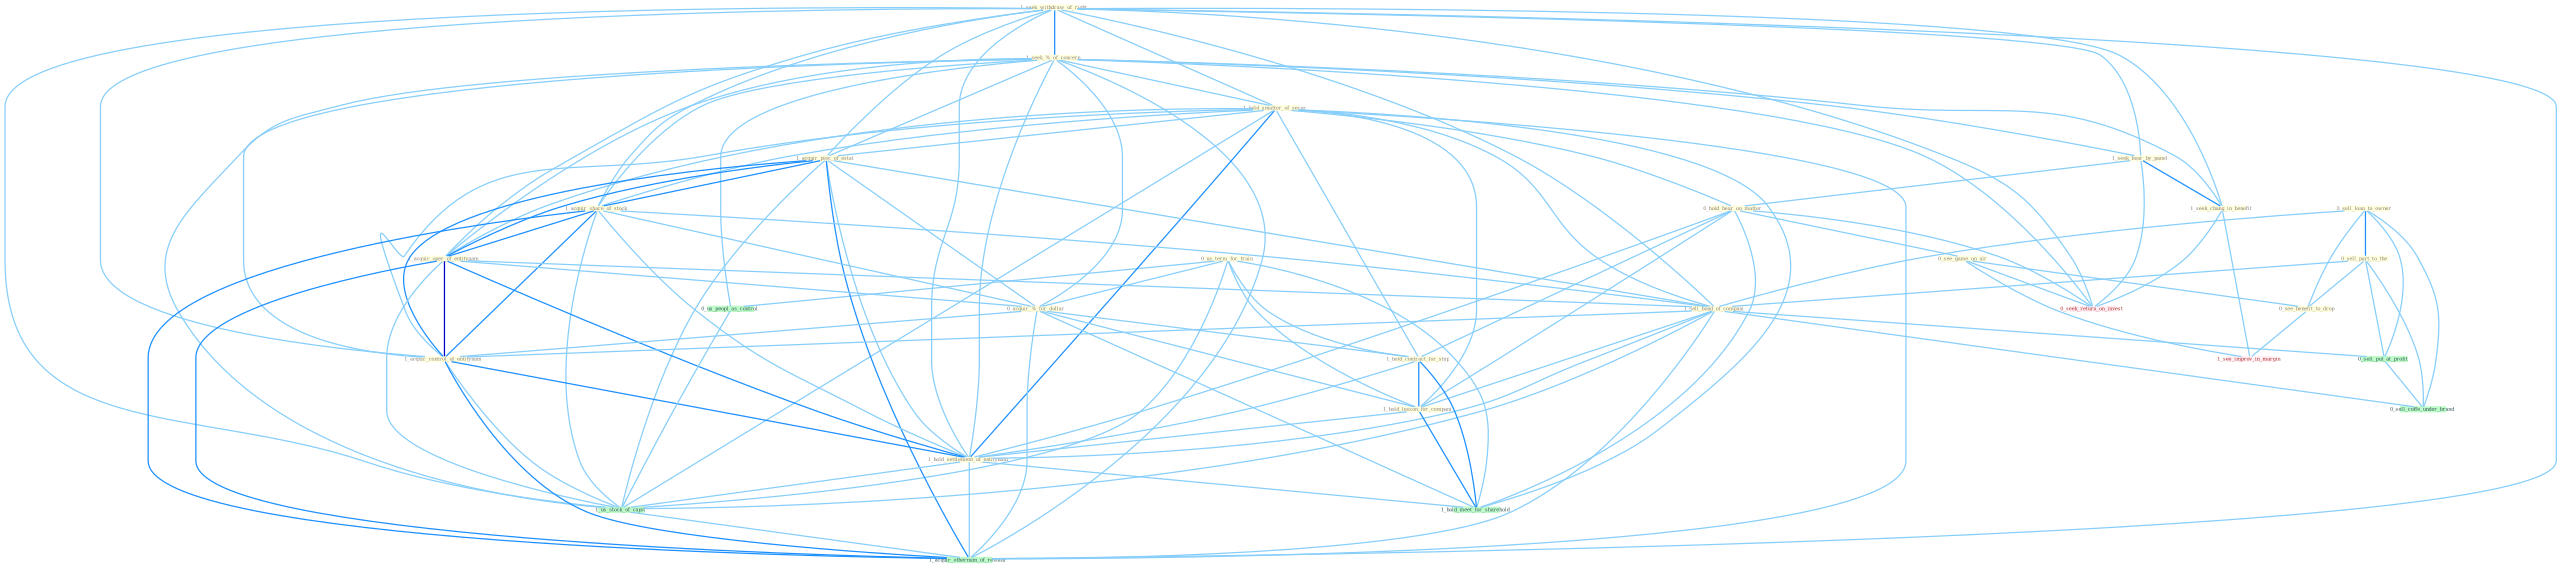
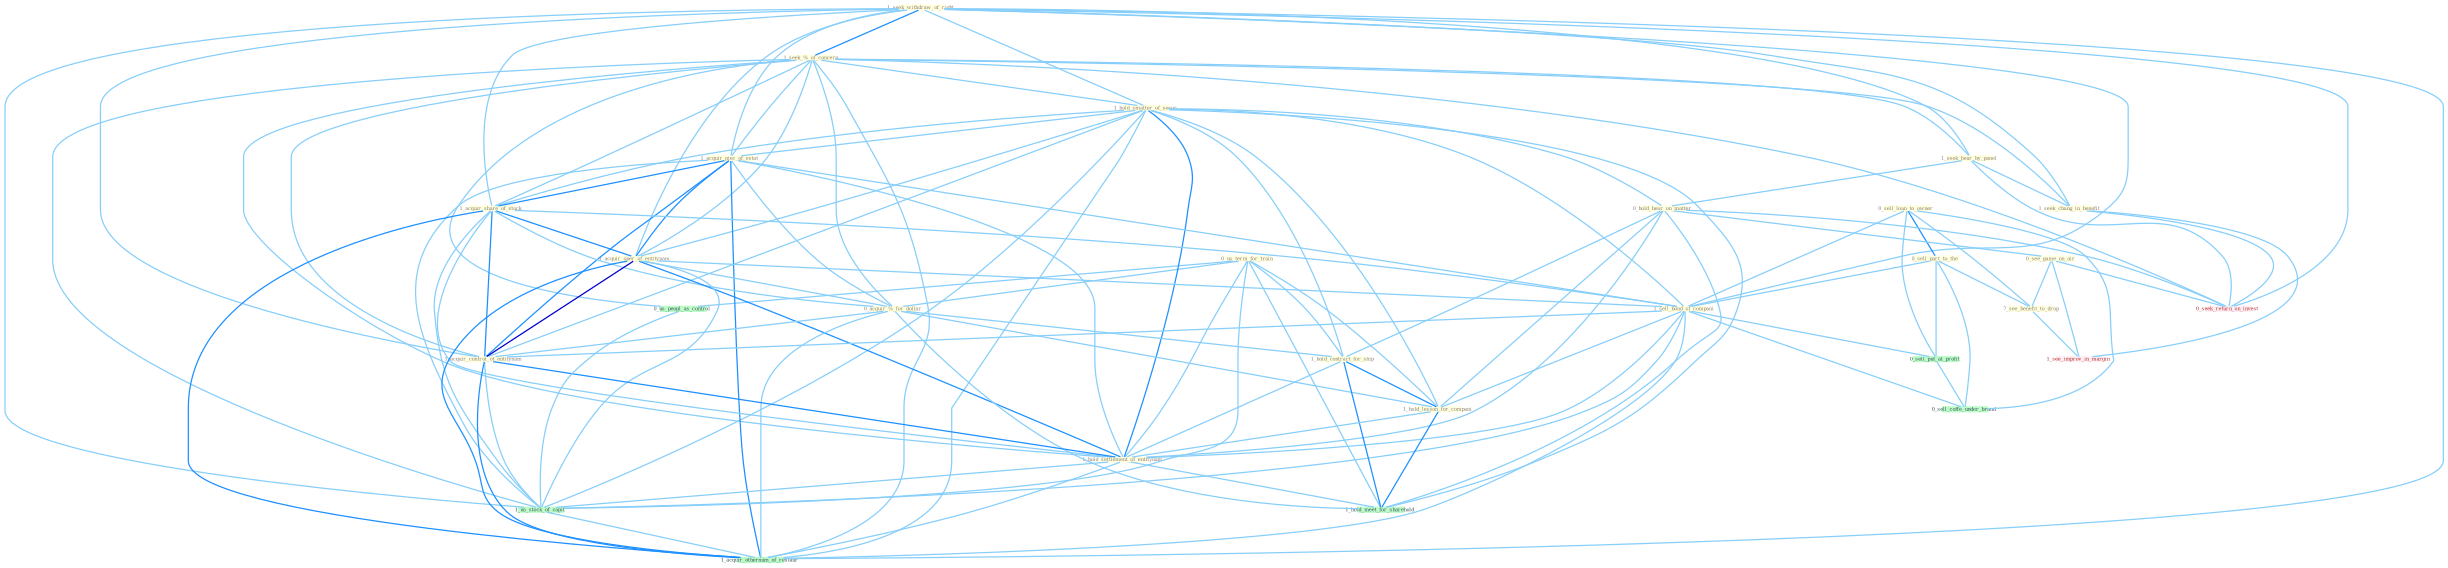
edge "1_seek_hear_by_panel" -- "1_seek_chang_in_benefit": color #1e90ff -> #87cefa
edge "1_seek_withdraw_of_right" -- "1_hold_settlement_of_entitynam": now "0_us_term_for_train" -- "1_hold_settlement_of_entitynam"
node "0_see_benefit_to_drop": label "0_see_benefit_to_drop" -> "7_see_benefit_to_drop"
